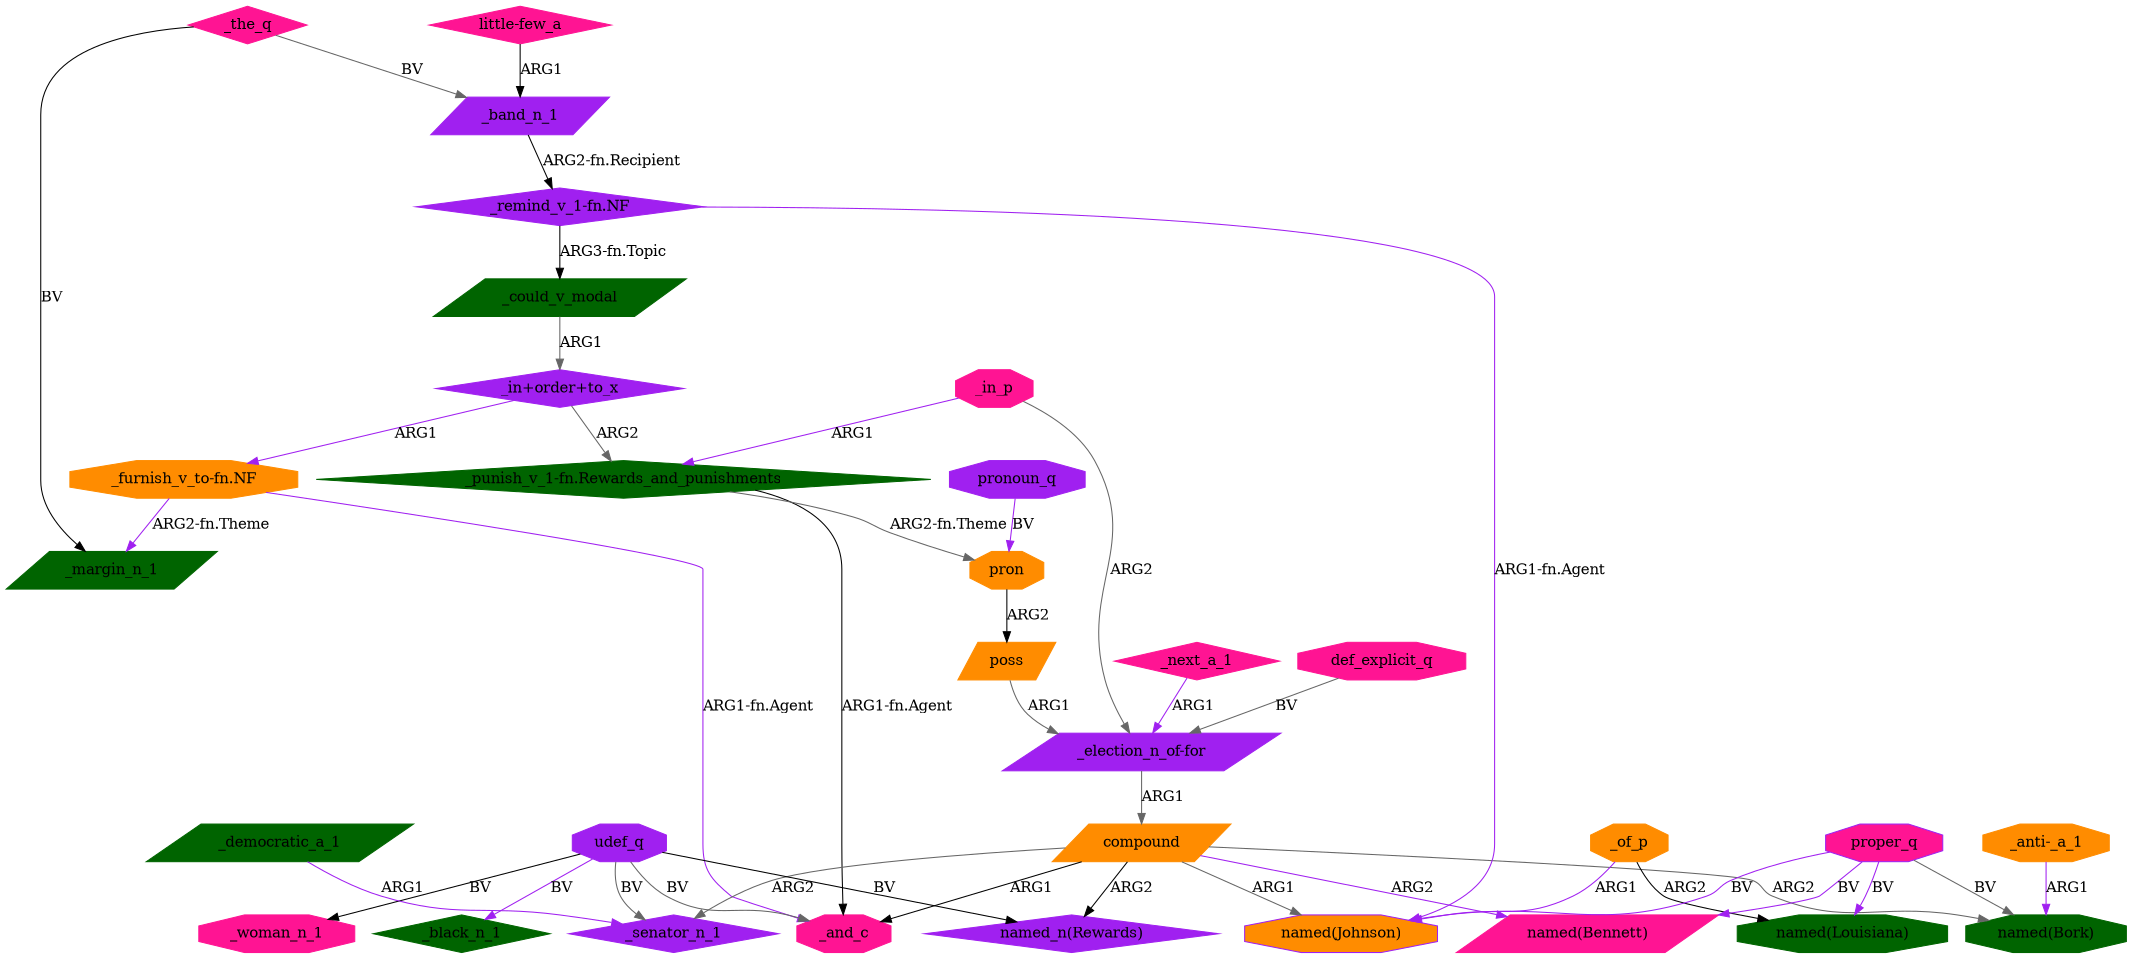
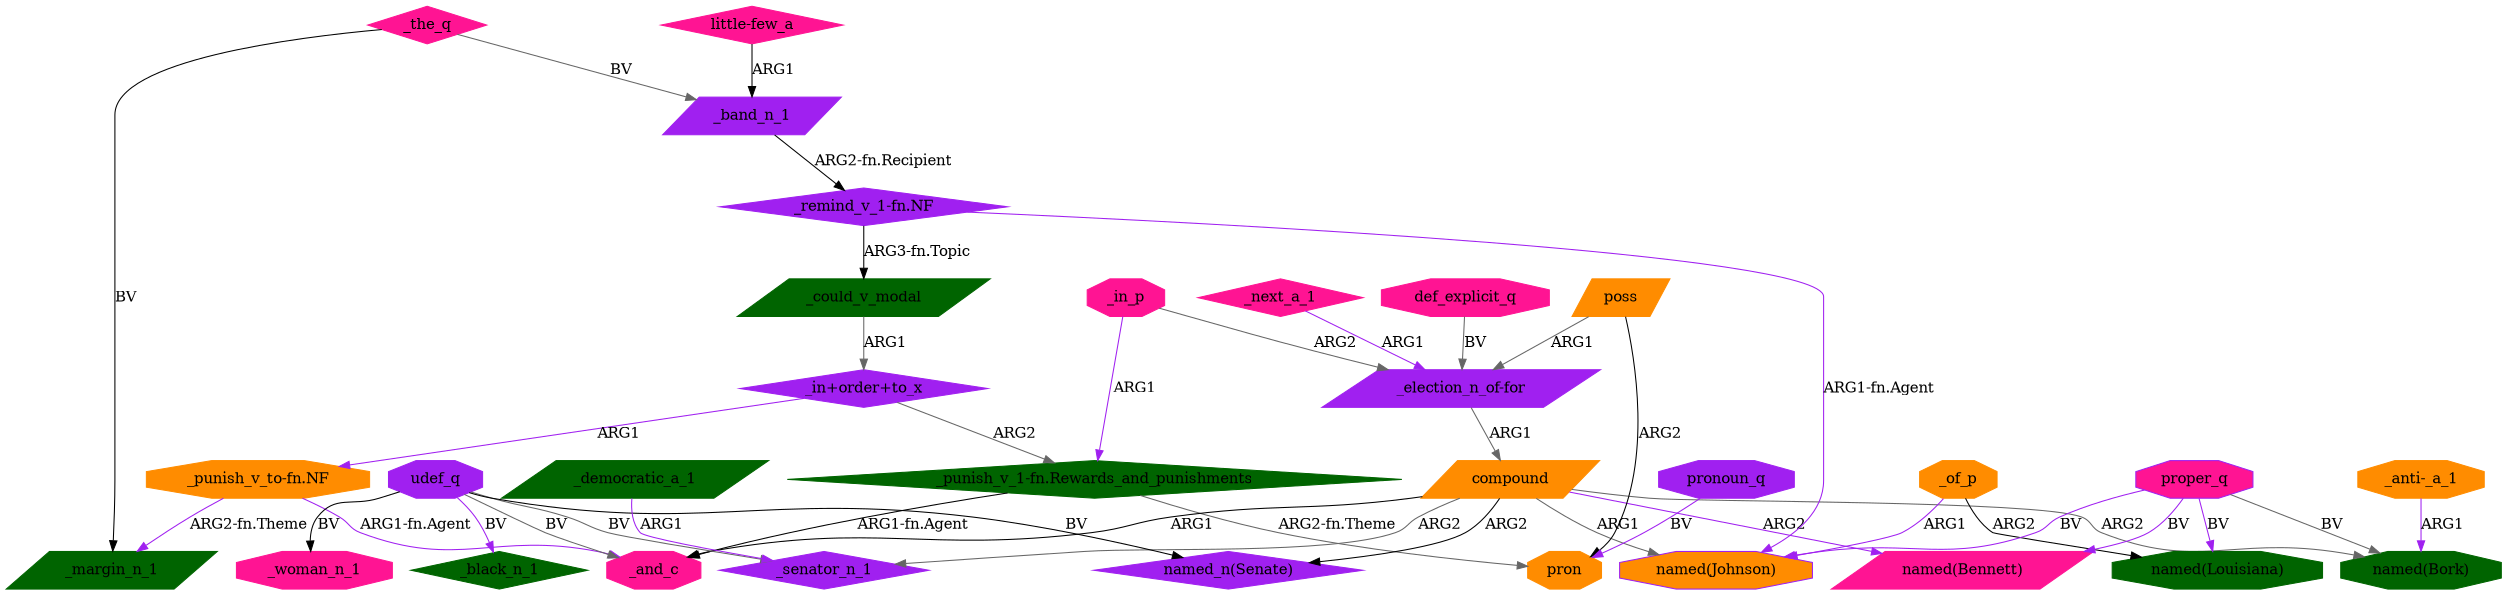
node "_furnish_v_to-fn.NF": label "_furnish_v_to-fn.NF" -> "_punish_v_to-fn.NF"
edge "pron" -> "poss": reversed
node "named_n(Rewards)": label "named_n(Rewards)" -> "named_n(Senate)"
